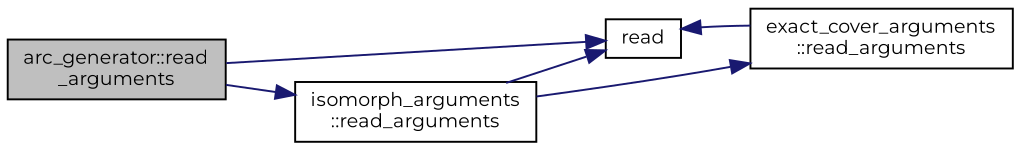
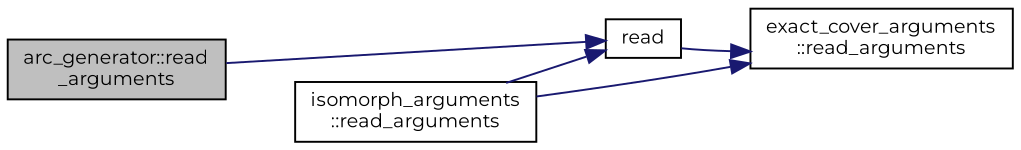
edge "exact_cover_arguments ::read_arguments" -> "read": reversed
edge "arc_generator::read _arguments" -> "isomorph_arguments ::read_arguments": removed
